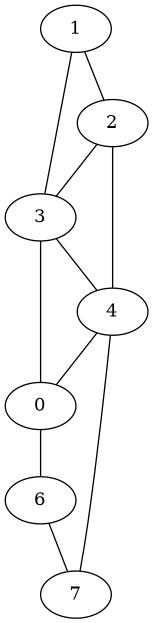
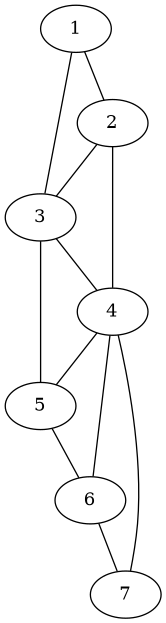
node "0": label "0" -> "5"
edge "4" -- "6": added
